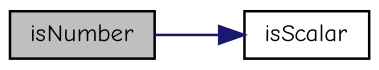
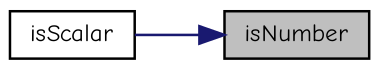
edge "isNumber" -> "isScalar": reversed
